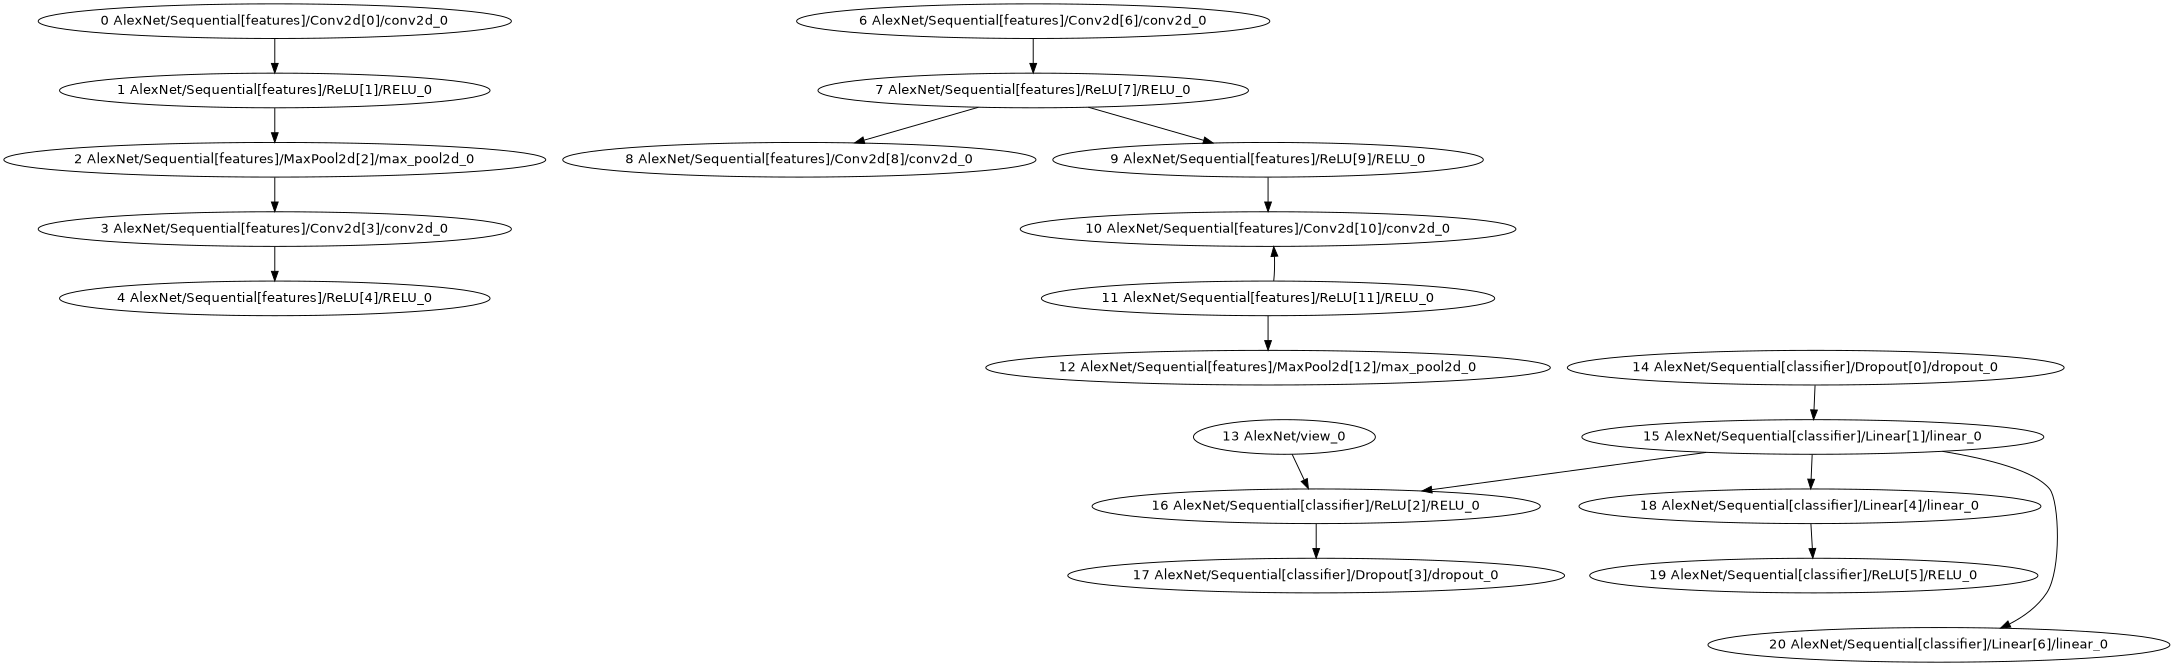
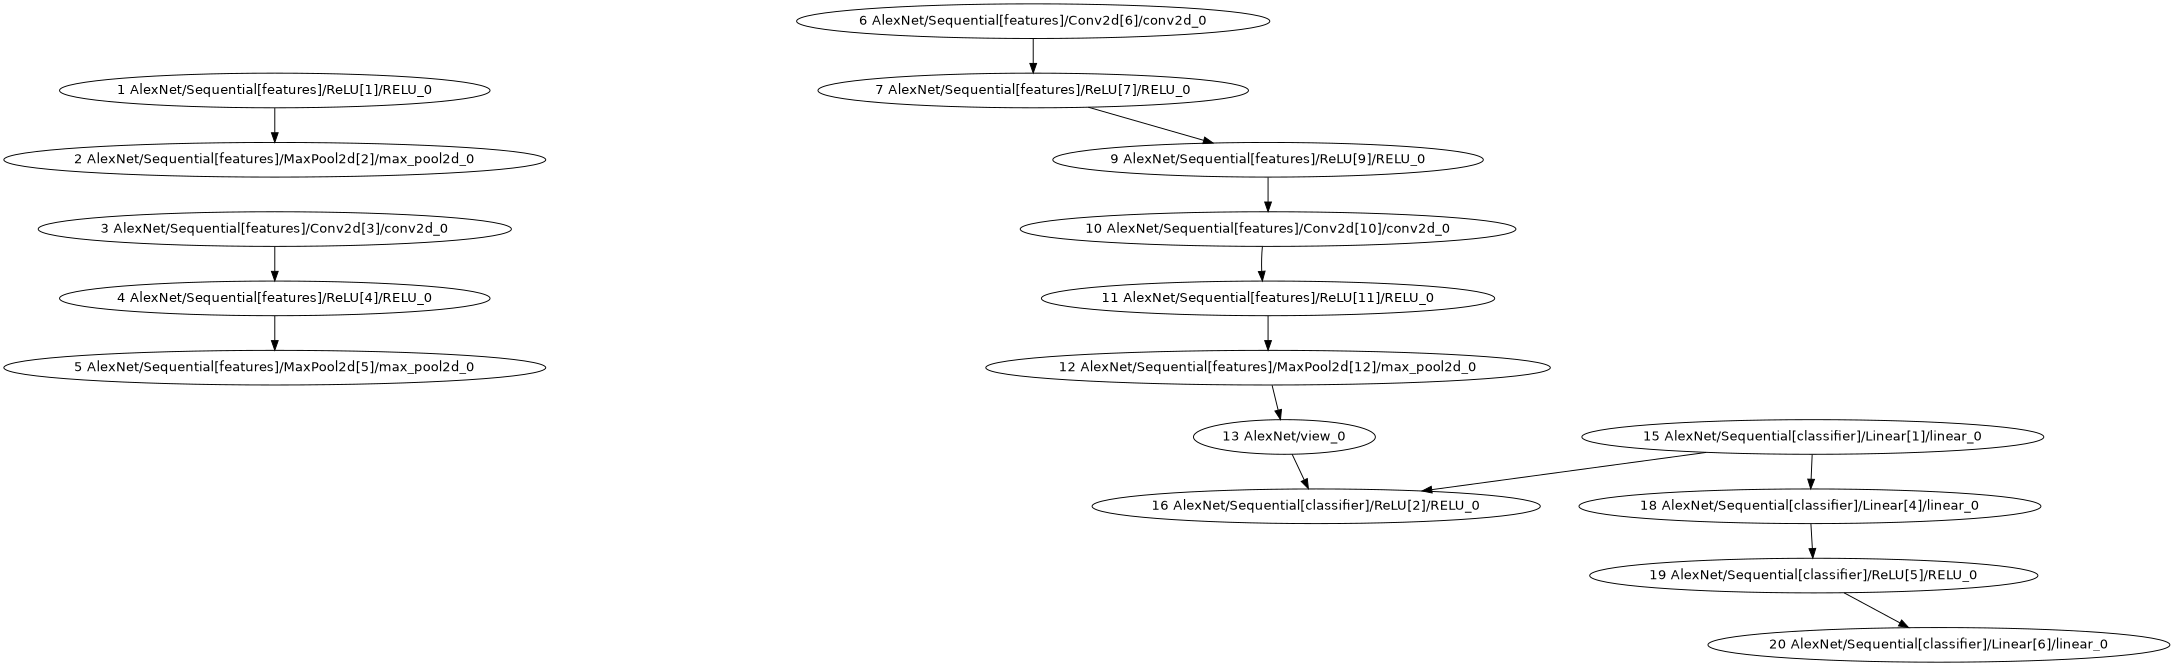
node "0 AlexNet/Sequential[features]/Conv2d[0]/conv2d_0": removed
node "8 AlexNet/Sequential[features]/Conv2d[8]/conv2d_0": removed
edge "2 AlexNet/Sequential[features]/MaxPool2d[2]/max_pool2d_0" -> "3 AlexNet/Sequential[features]/Conv2d[3]/conv2d_0": removed
edge "11 AlexNet/Sequential[features]/ReLU[11]/RELU_0" -> "10 AlexNet/Sequential[features]/Conv2d[10]/conv2d_0": reversed
node "5 AlexNet/Sequential[features]/MaxPool2d[5]/max_pool2d_0": added
node "14 AlexNet/Sequential[classifier]/Dropout[0]/dropout_0": removed
edge "12 AlexNet/Sequential[features]/MaxPool2d[12]/max_pool2d_0" -> "13 AlexNet/view_0": added
edge "15 AlexNet/Sequential[classifier]/Linear[1]/linear_0" -> "20 AlexNet/Sequential[classifier]/Linear[6]/linear_0": now "19 AlexNet/Sequential[classifier]/ReLU[5]/RELU_0" -> "20 AlexNet/Sequential[classifier]/Linear[6]/linear_0"
node "17 AlexNet/Sequential[classifier]/Dropout[3]/dropout_0": removed
